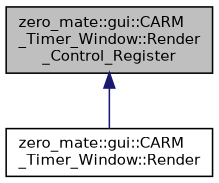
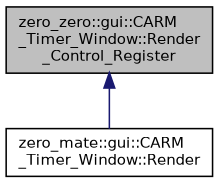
node "zero_mate::gui::CARM _Timer_Window::Render _Control_Register": label "zero_mate::gui::CARM _Timer_Window::Render _Control_Register" -> "zero_zero::gui::CARM _Timer_Window::Render _Control_Register"
